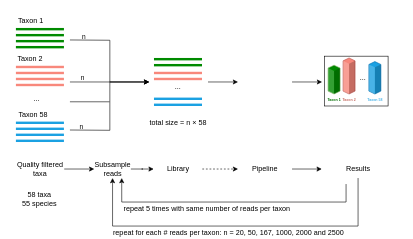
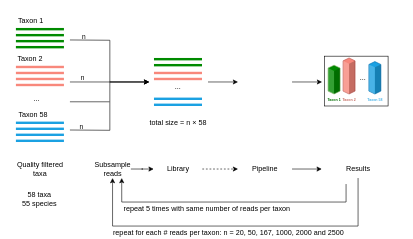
edge "Quality filtered taxa" -> "Subsample reads": removed
